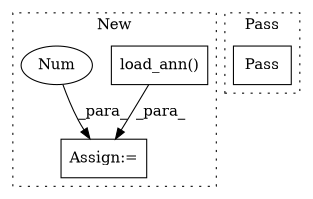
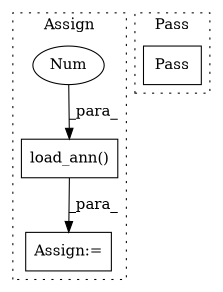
cluster "New": label "New" -> "Assign"
edge "Num" -> "Assign:=": now "Num" -> "load_ann()"
